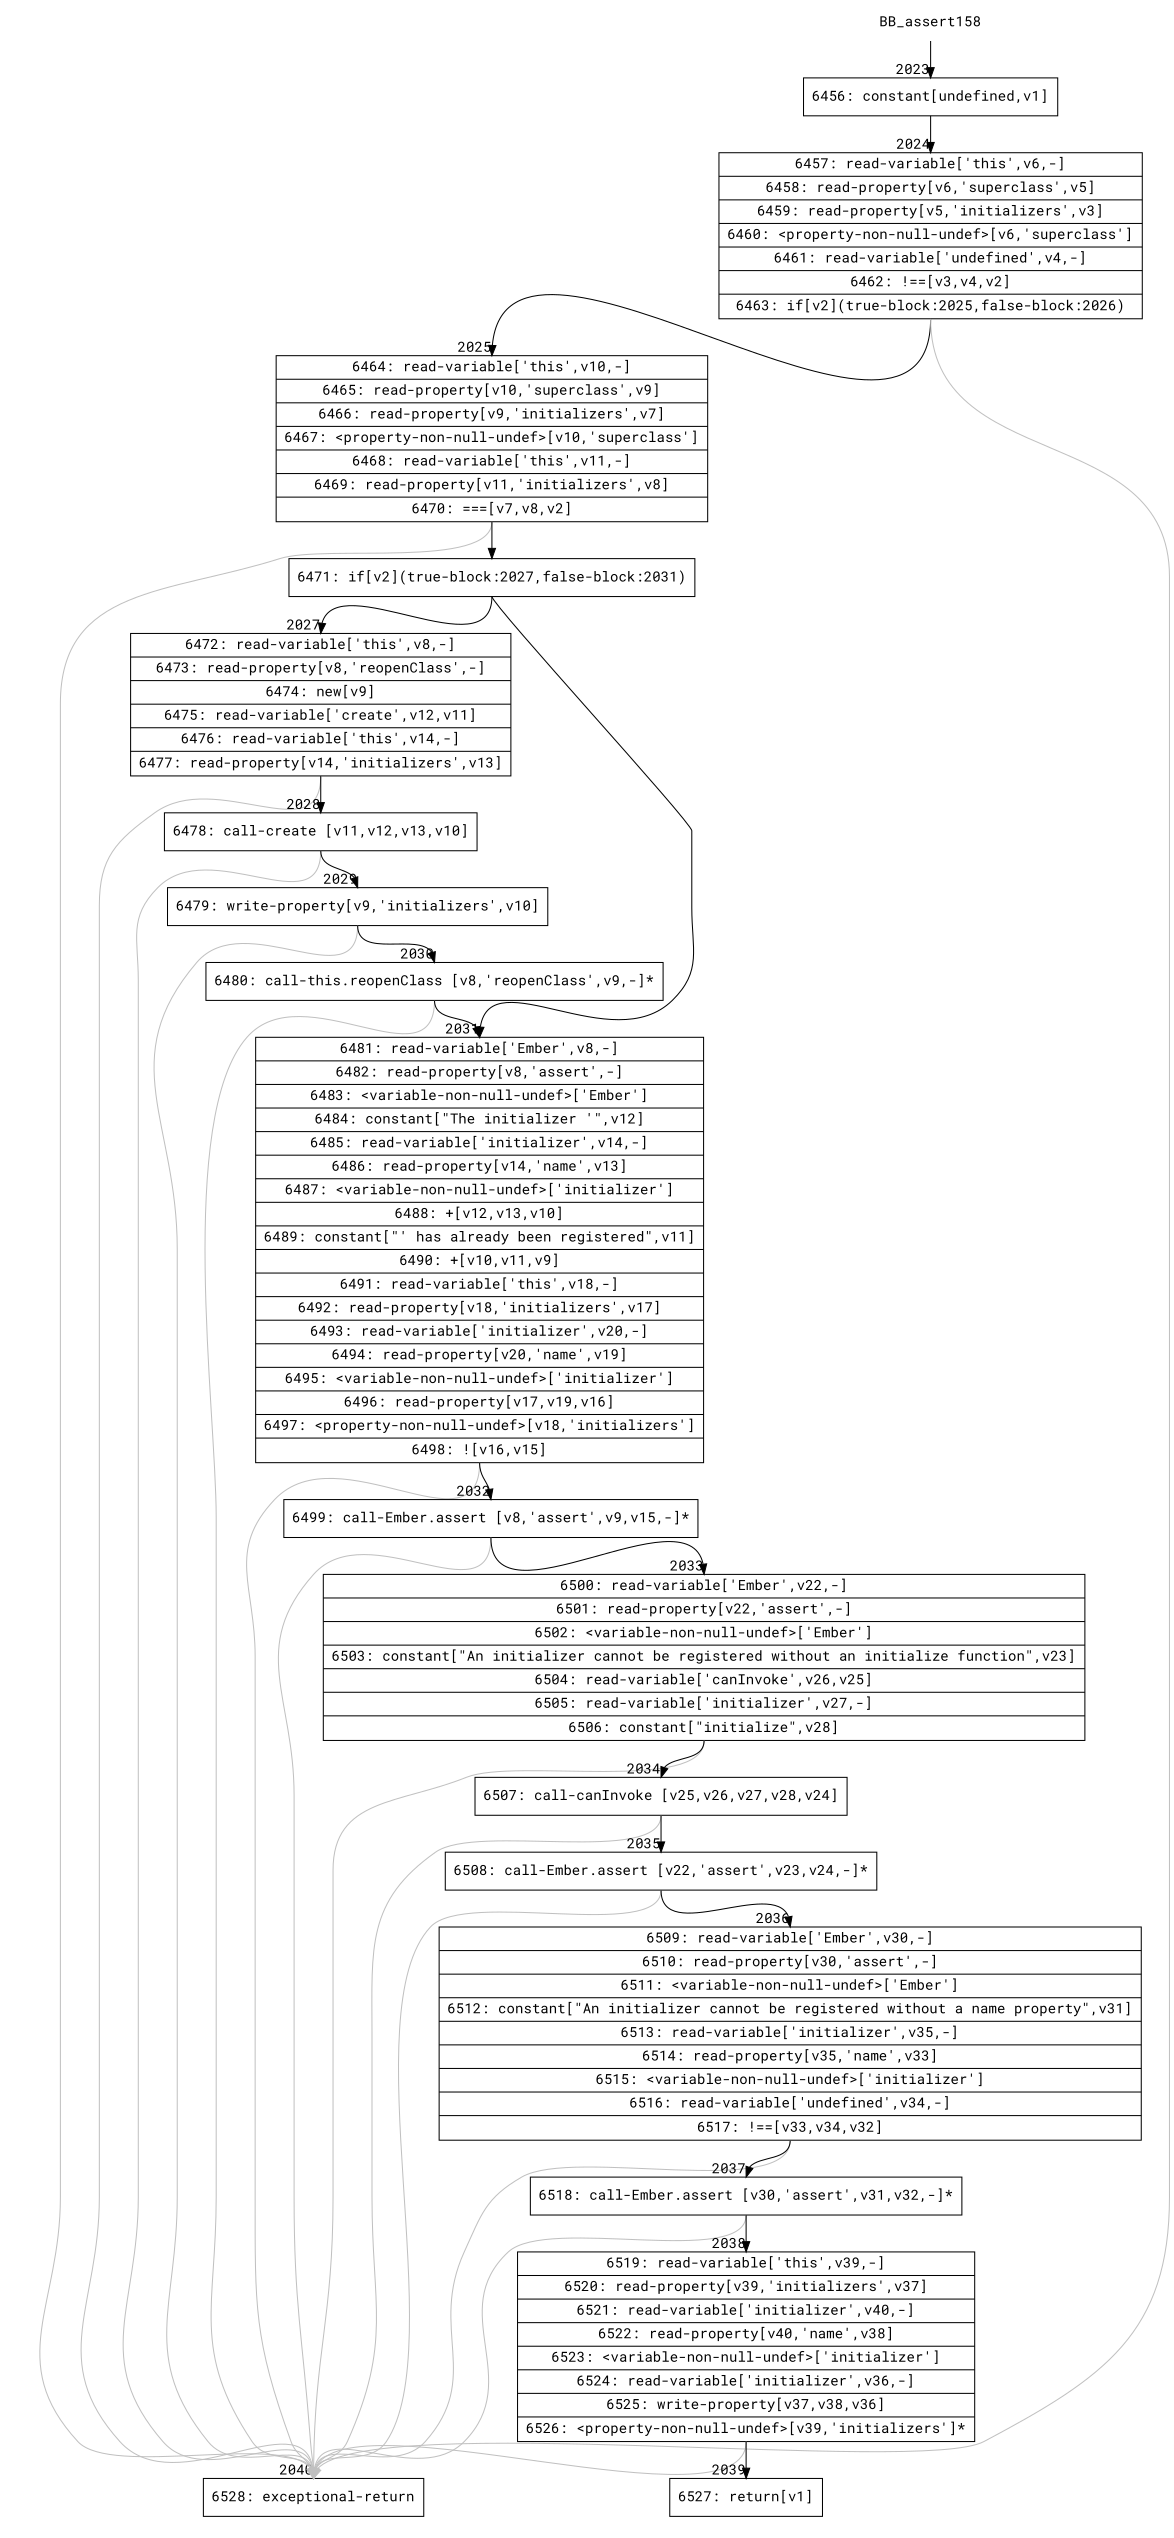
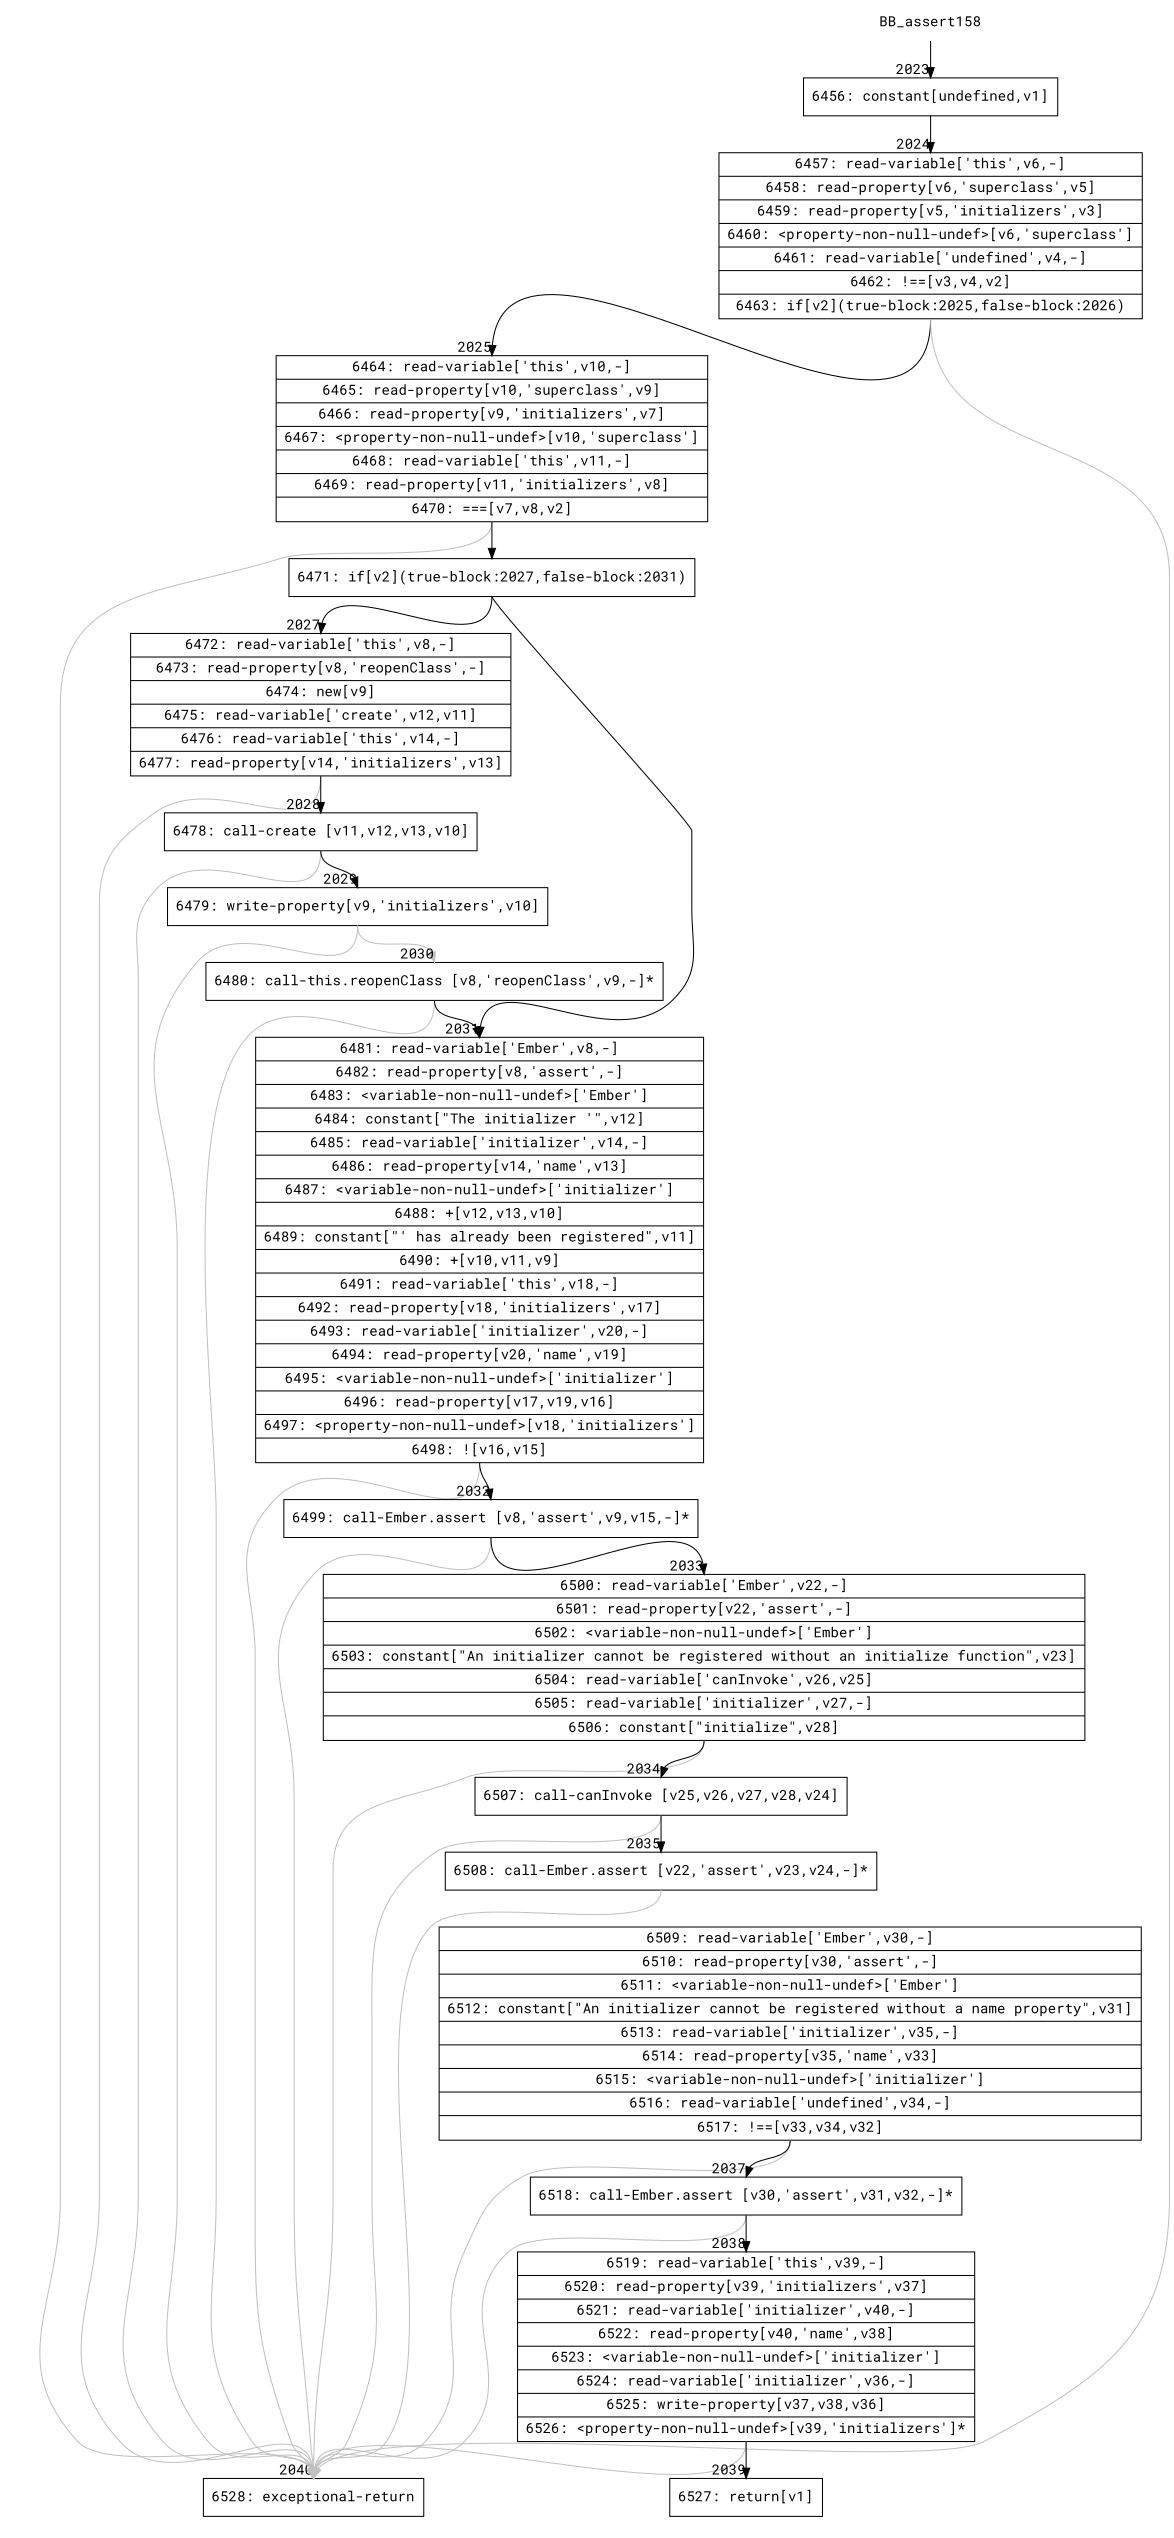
edge "6479: write-property[v9,'initializers',v10]" -> "6480: call-this.reopenClass [v8,'reopenClass',v9,-]*": color black -> gray
edge "6508: call-Ember.assert [v22,'assert',v23,v24,-]*" -> "6509: read-variable['Ember',v30,-]": removed
